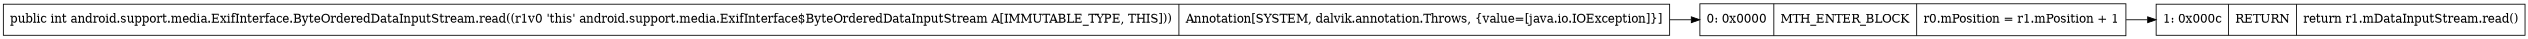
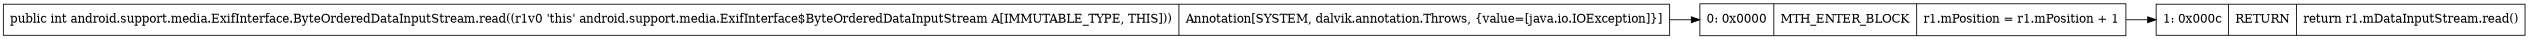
node "0: 0x0000": text "r0.mPosition = r1.mPosition + 1" -> "r1.mPosition = r1.mPosition + 1"
